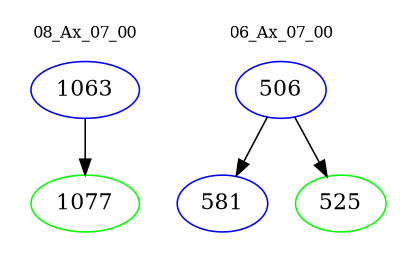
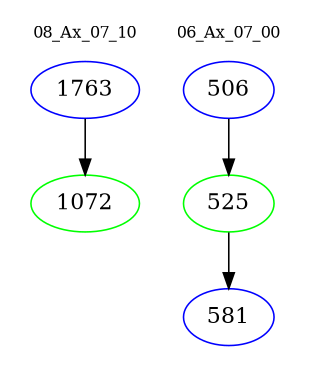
cluster "08_Ax_07_00": label "08_Ax_07_00" -> "08_Ax_07_10"
node "1063": label "1063" -> "1763"
edge "506" -> "581": now "525" -> "581"
node "1077": label "1077" -> "1072"
